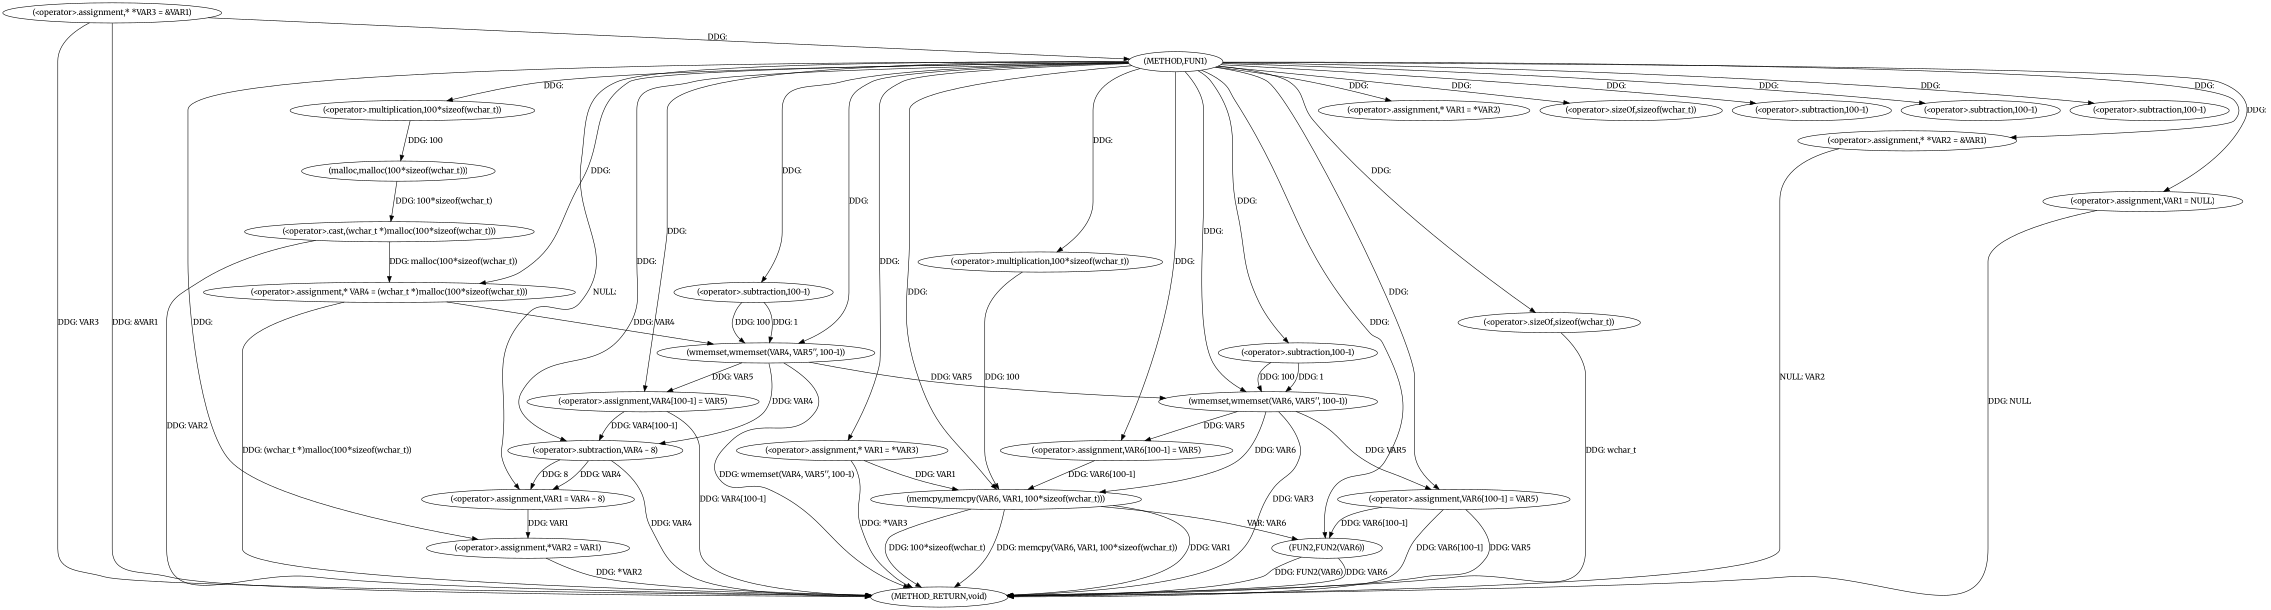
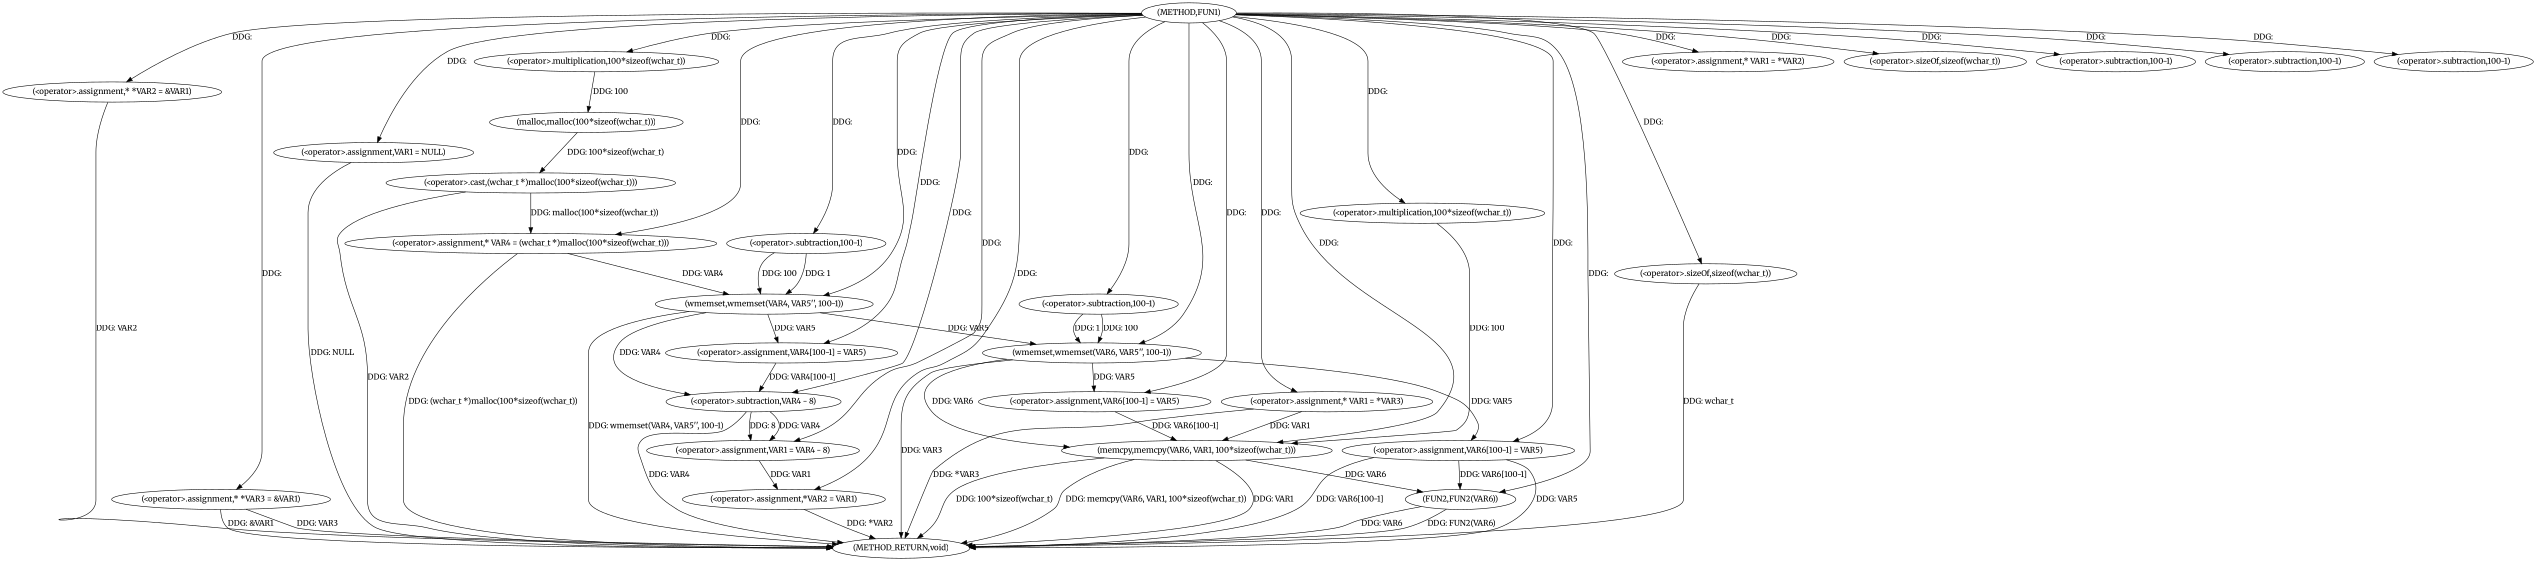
edge "(<operator>.assignment,* *VAR3 = &VAR1)" -> "(METHOD,FUN1)": reversed
edge "(METHOD,FUN1)" -> "(<operator>.assignment,VAR1 = VAR4 - 8)": label "NULL: " -> "DDG: "
edge "(<operator>.assignment,* *VAR2 = &VAR1)" -> "(METHOD_RETURN,void)": label "NULL: VAR2" -> "DDG: VAR2"
edge "(memcpy,memcpy(VAR6, VAR1, 100*sizeof(wchar_t)))" -> "(FUN2,FUN2(VAR6))": label "VAR: VAR6" -> "DDG: VAR6"
edge "(<operator>.assignment,VAR4[100-1] = VAR5)" -> "(METHOD_RETURN,void)": removed, label "DDG: VAR4[100-1]"
